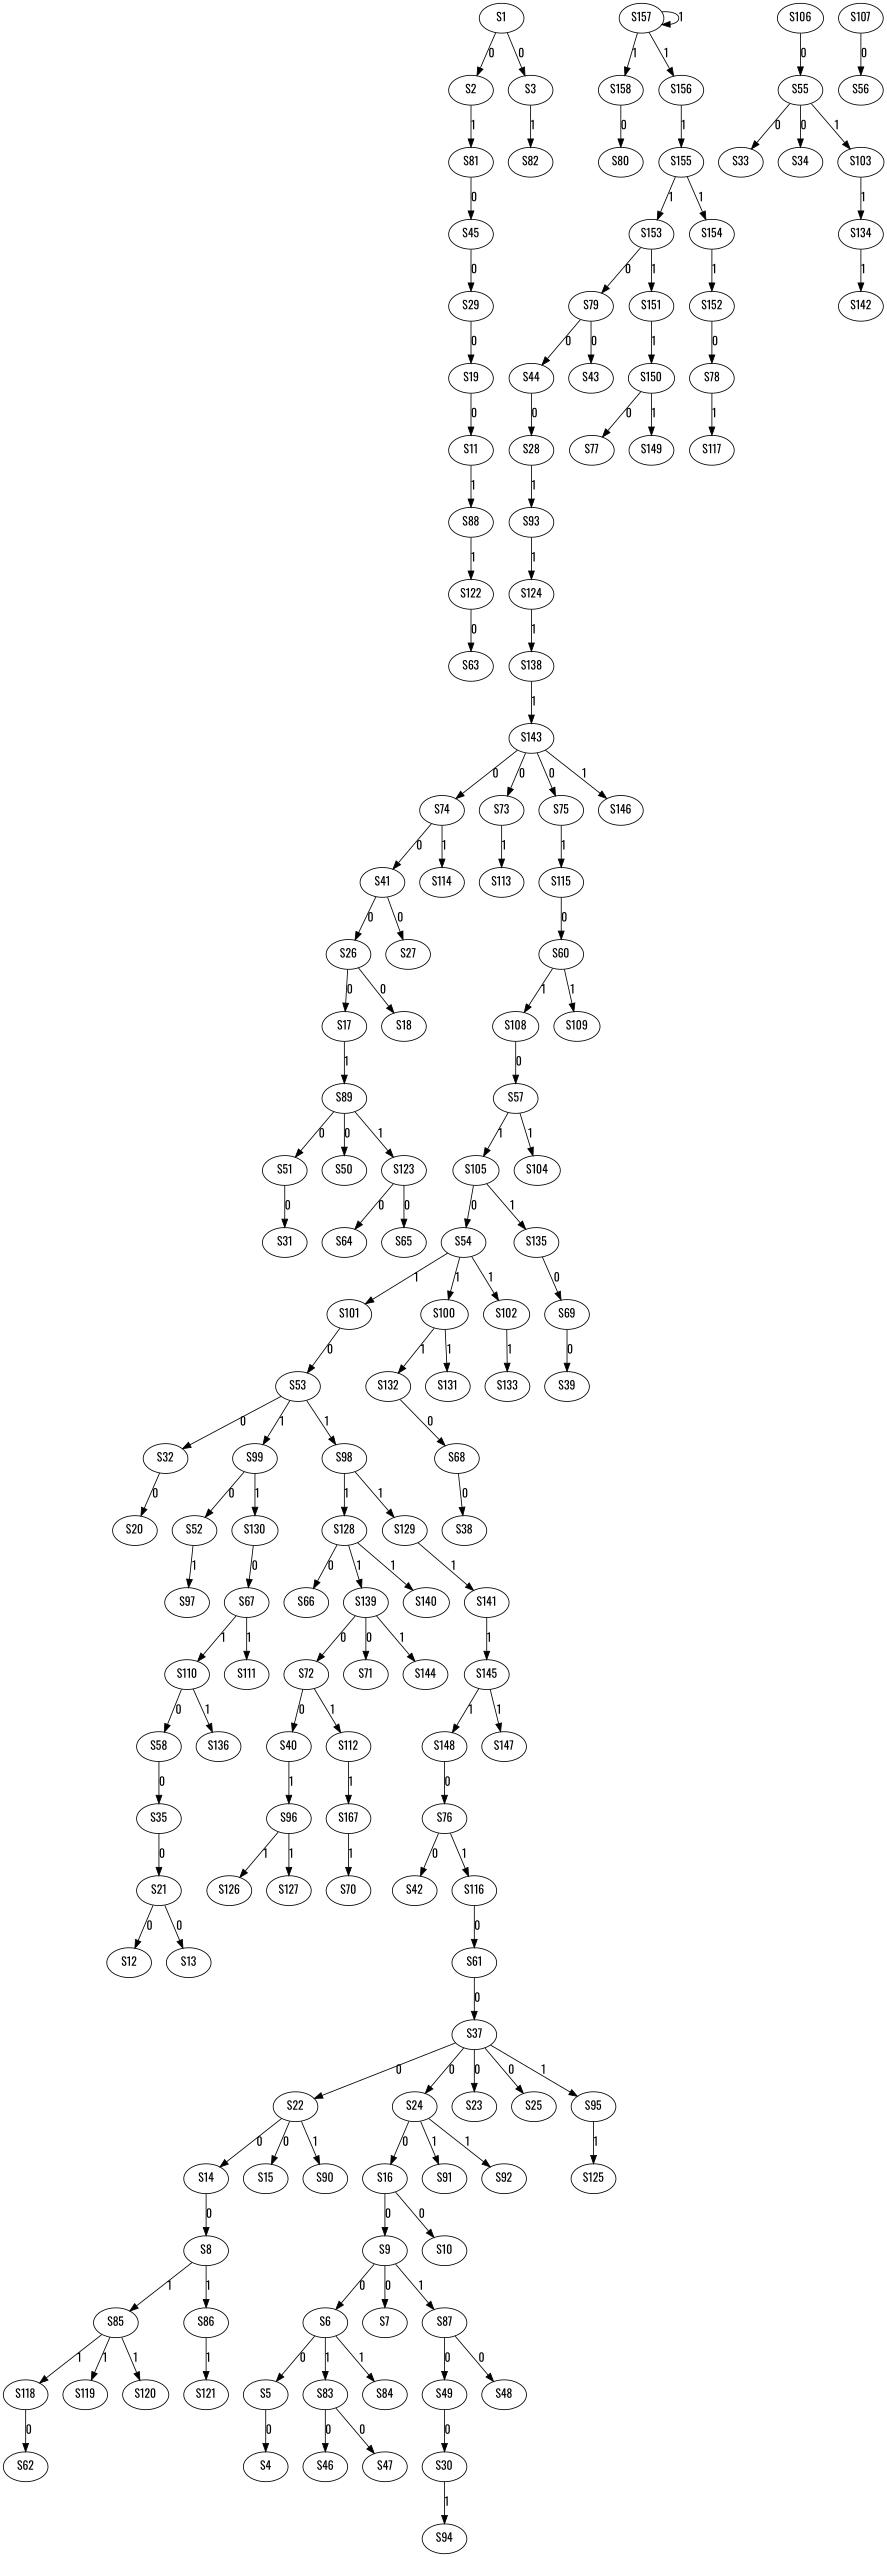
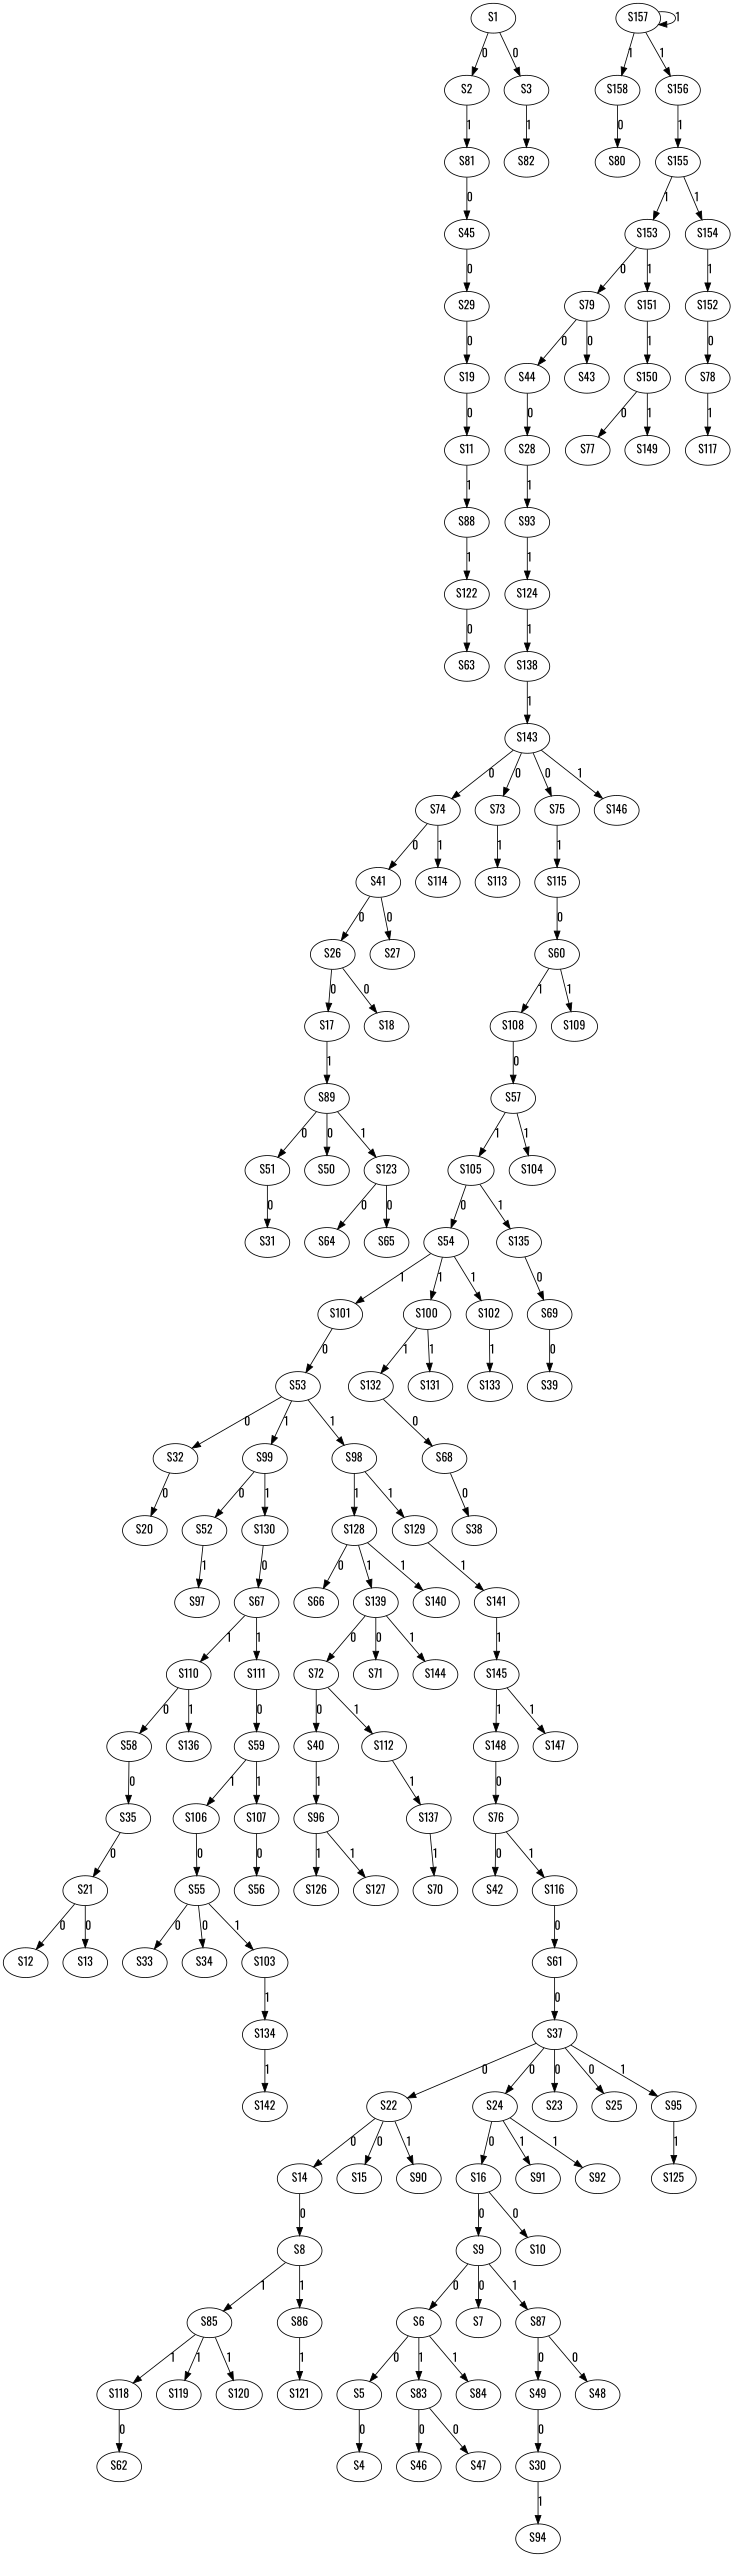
node "S59": added
node "S167": label "S167" -> "S137"
